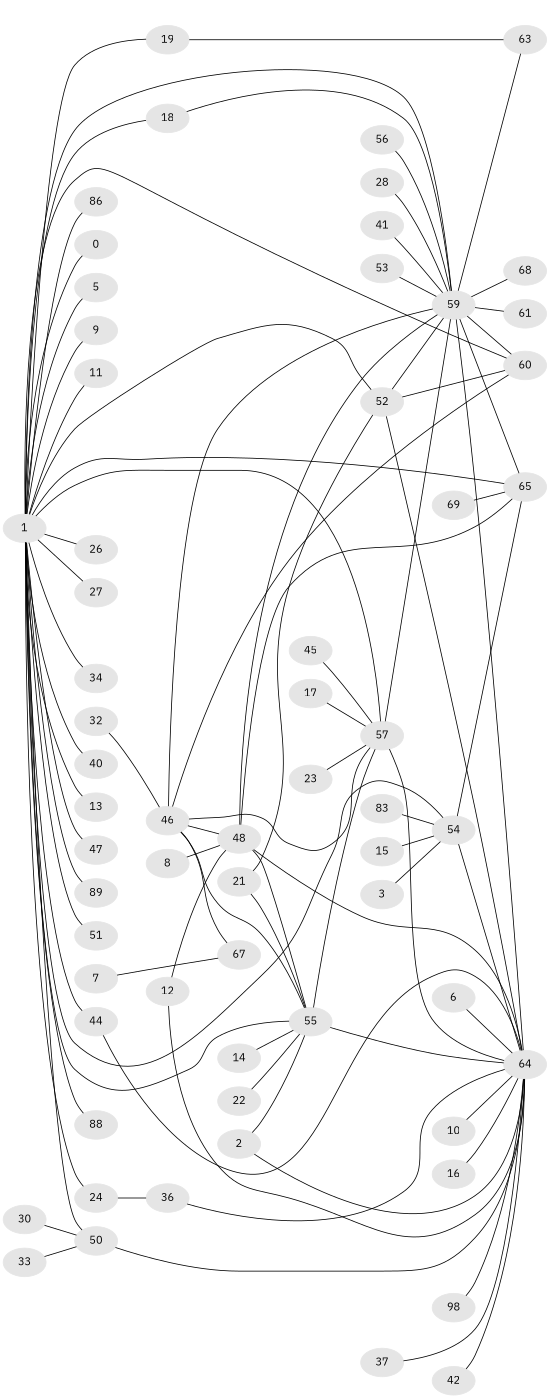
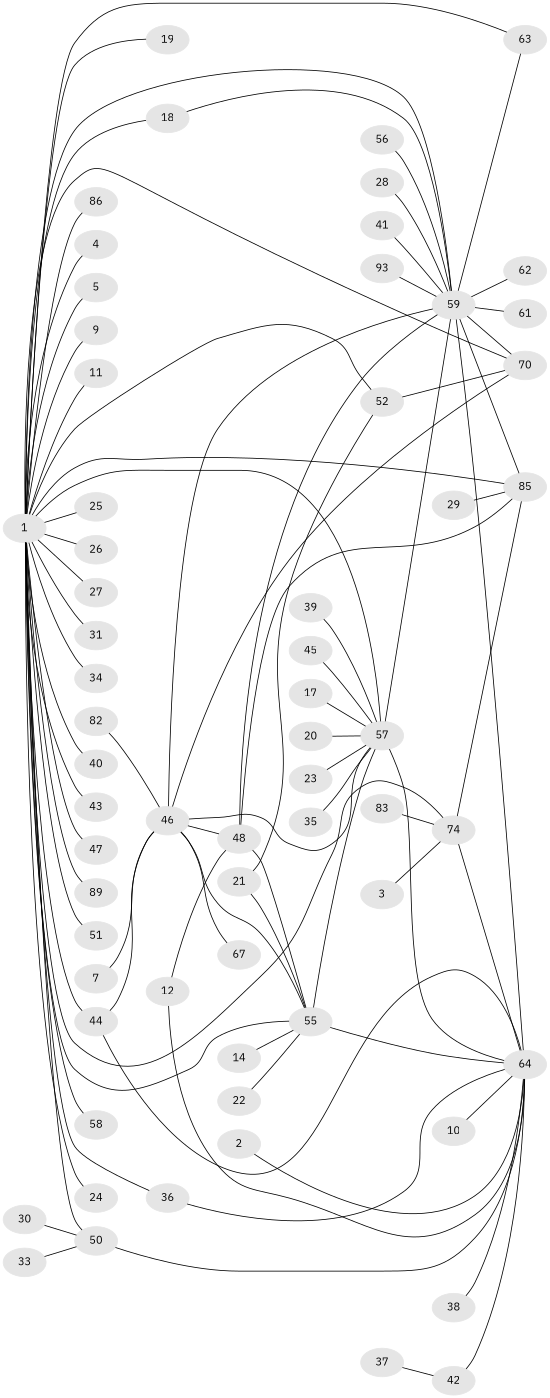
edge "19" -- "63": now "1" -- "63"
node "0": label "0" -> "4"
node "53": label "53" -> "93"
node "68": label "68" -> "62"
edge "59" -- "52": removed
node "60": label "60" -> "70"
node "65": label "65" -> "85"
node "69": label "69" -> "29"
node "25": added
node "39": added
node "31": added
node "32": label "32" -> "82"
edge "52" -- "64": removed
node "20": added
node "13": label "13" -> "43"
node "35": added
node "54": label "54" -> "74"
node "15": removed
node "8": removed
edge "48" -- "64": removed
edge "46" -- "44": added
edge "67" -- "7": now "46" -- "7"
node "6": removed
edge "55" -- "2": removed
node "88": label "88" -> "58"
node "16": removed
edge "24" -- "36": now "1" -- "36"
edge "64" -- "37": now "42" -- "37"
node "98": label "98" -> "38"
